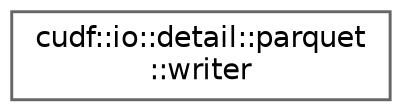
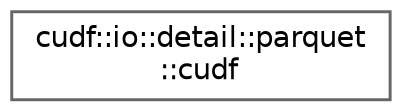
node "cudf::io::detail::parquet ::writer": label "cudf::io::detail::parquet ::writer" -> "cudf::io::detail::parquet ::cudf"
